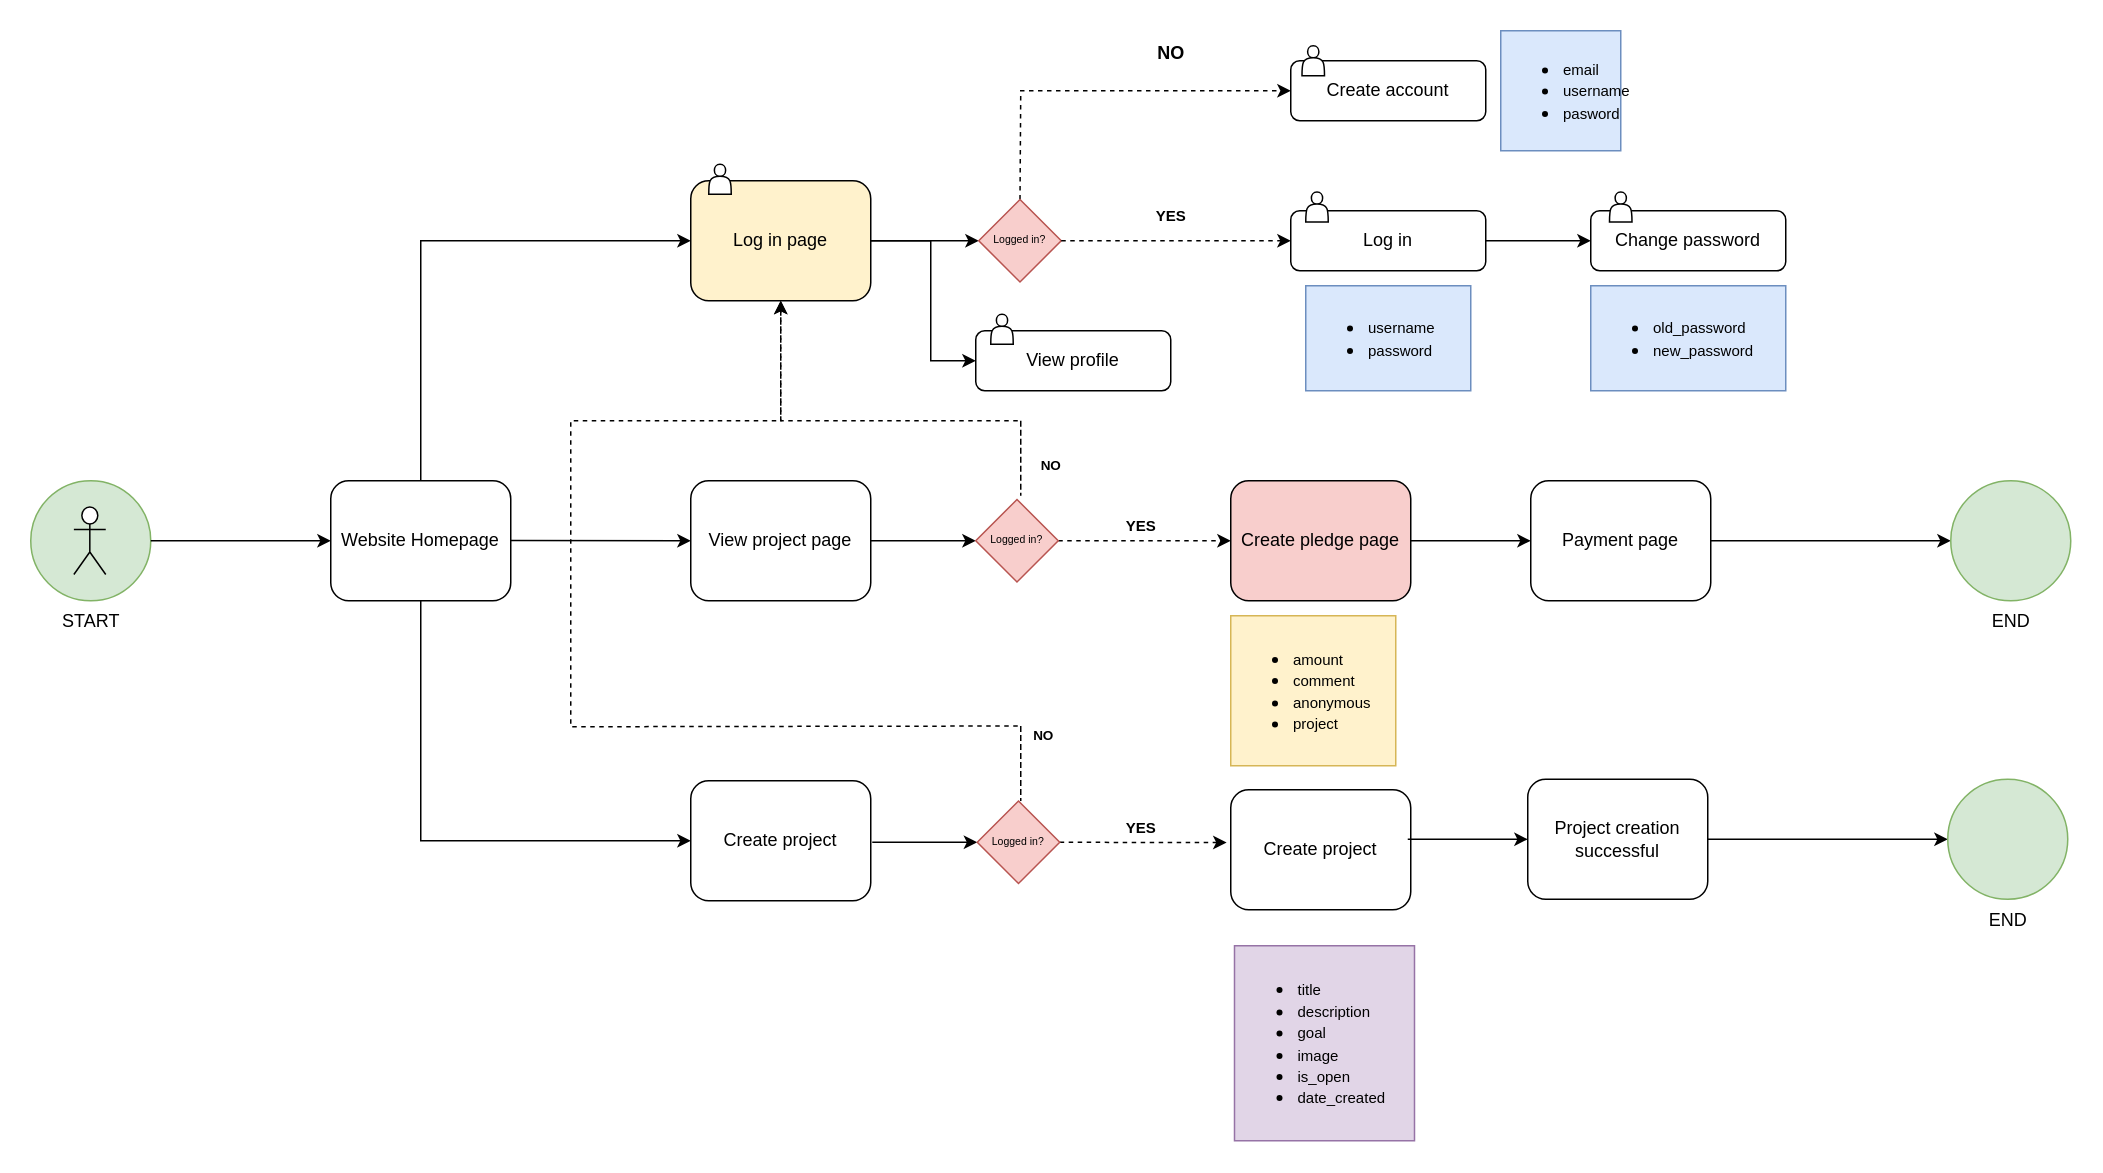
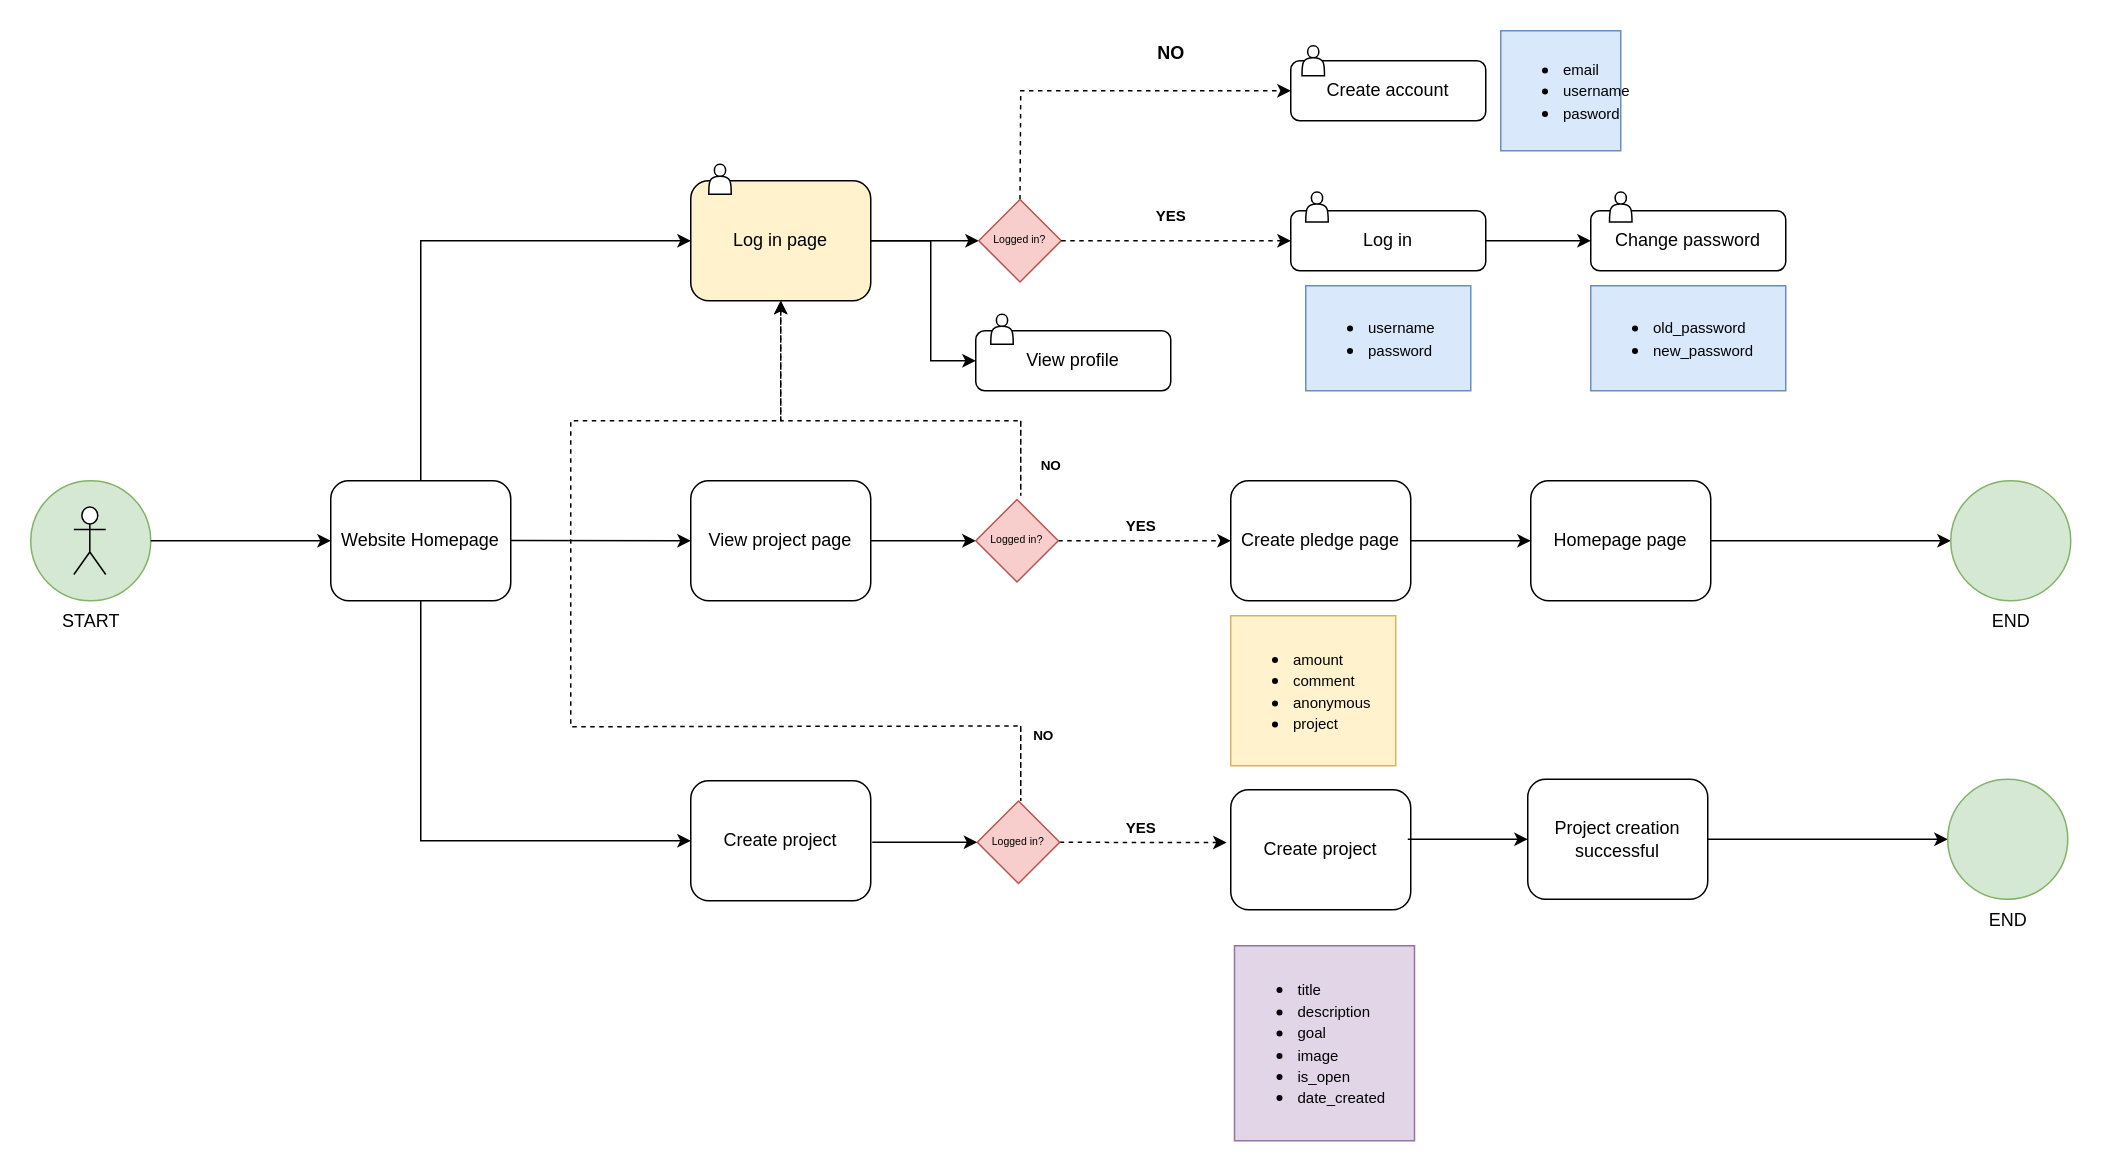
node "Create pledge page": fillcolor #f8cecc -> #ffffff
node "Payment page": label "Payment page" -> "Homepage page"
